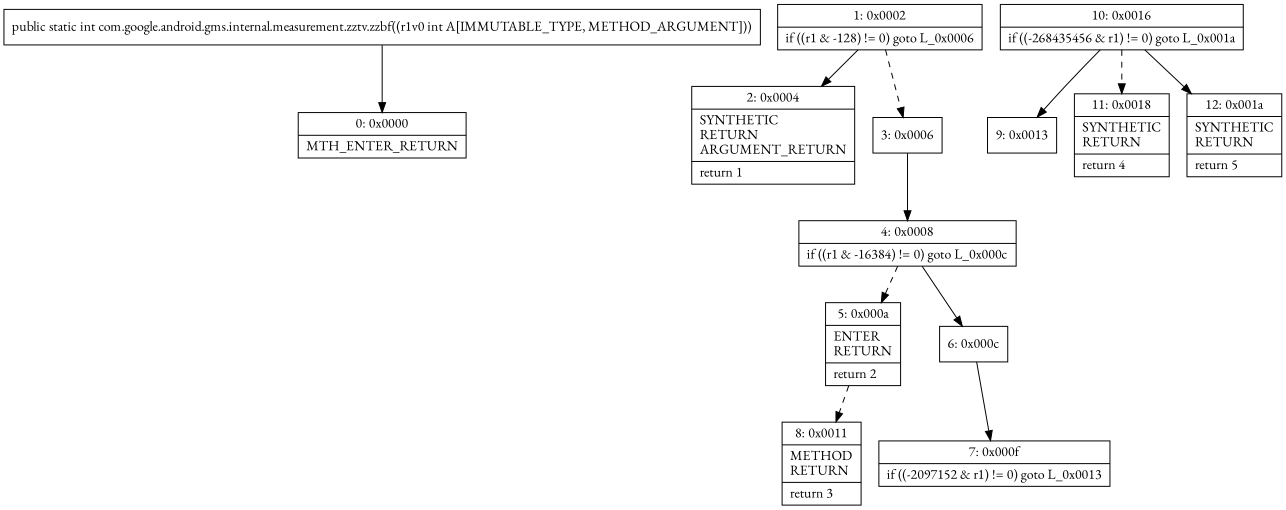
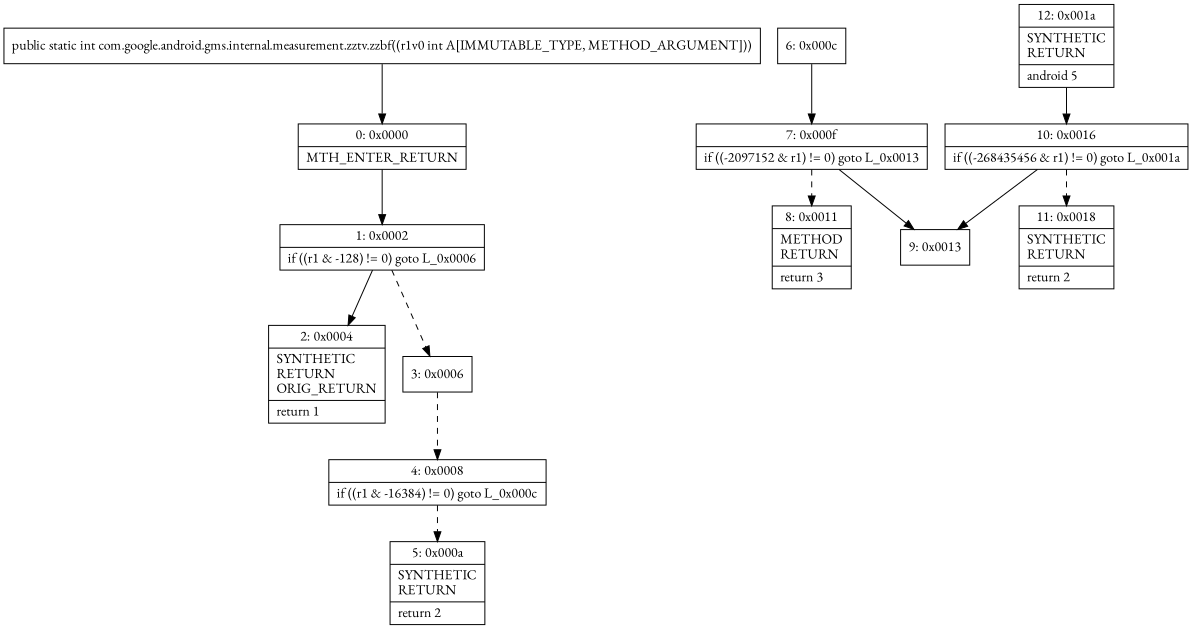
edge "10: 0x0016" -> "12: 0x001a": reversed
node "2: 0x0004": text "ARGUMENT_RETURN" -> "ORIG_RETURN"
node "11: 0x0018": text "return 4" -> "return 2"
node "12: 0x001a": text "return 5" -> "android 5"
edge "3: 0x0006" -> "4: 0x0008": style solid -> dashed
edge "0: 0x0000" -> "1: 0x0002": added
edge "7: 0x000f" -> "9: 0x0013": added
edge "4: 0x0008" -> "6: 0x000c": removed
node "5: 0x000a": text "ENTER" -> "SYNTHETIC"
edge "5: 0x000a" -> "8: 0x0011": now "7: 0x000f" -> "8: 0x0011"
